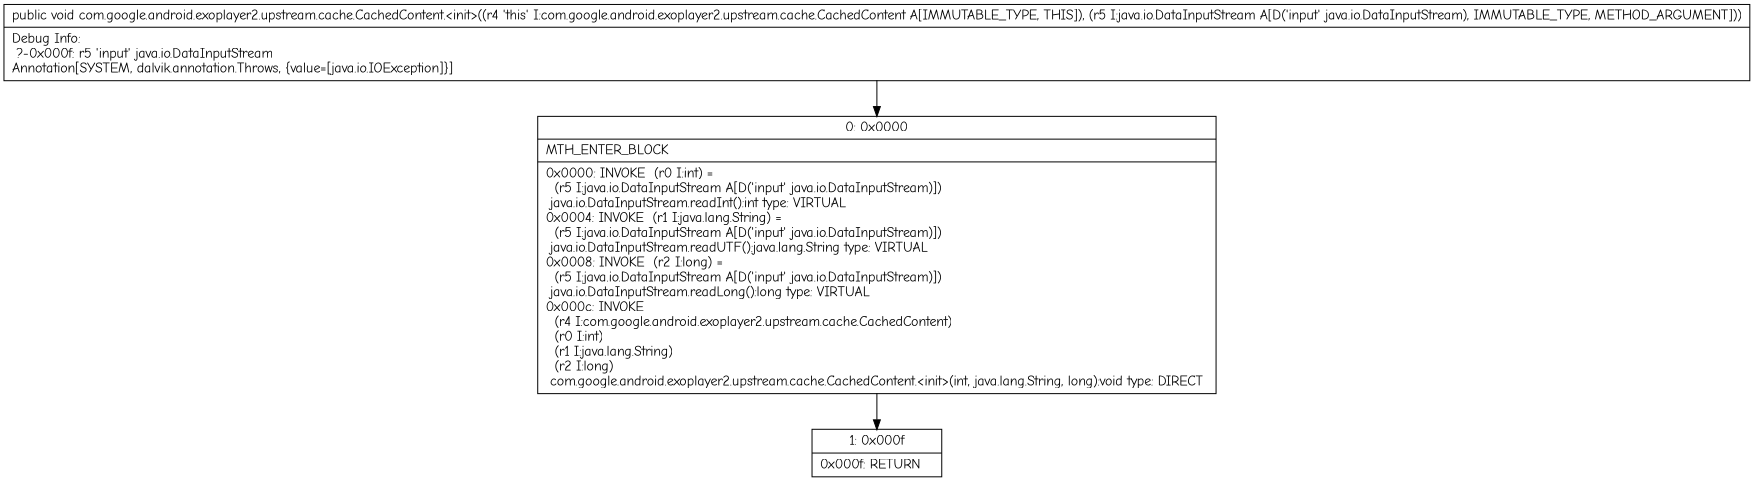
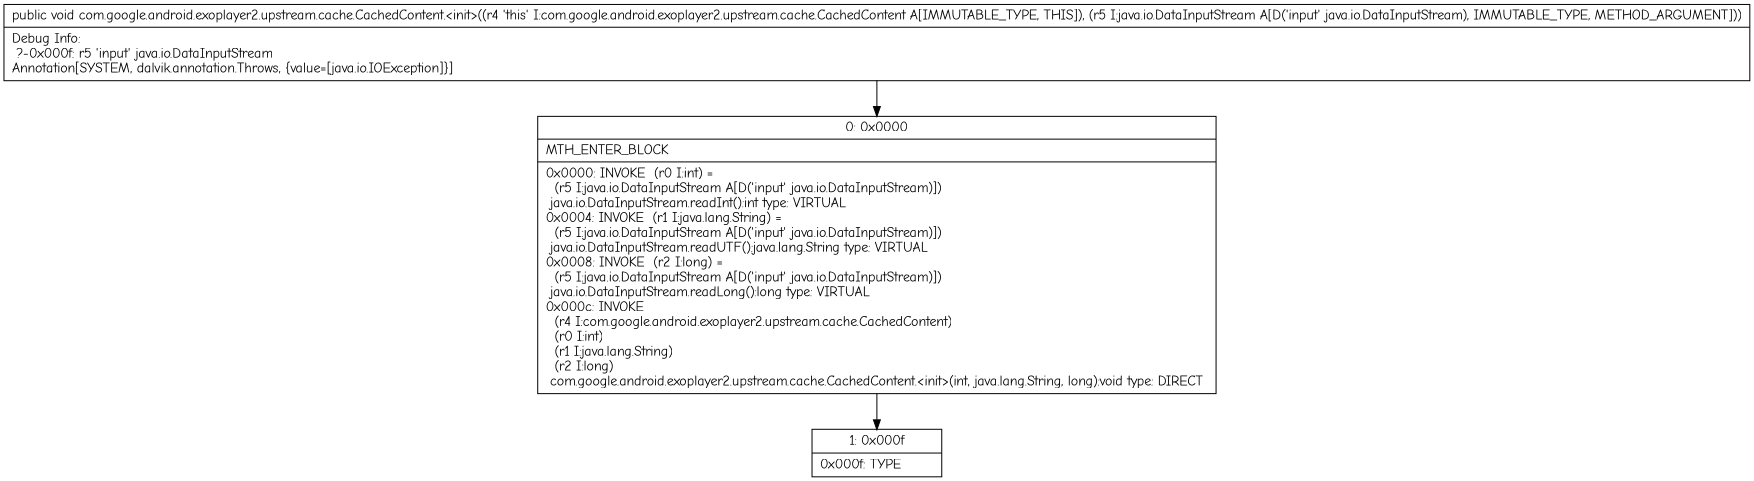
node "1: 0x000f": text "0x000f: RETURN" -> "0x000f: TYPE"
